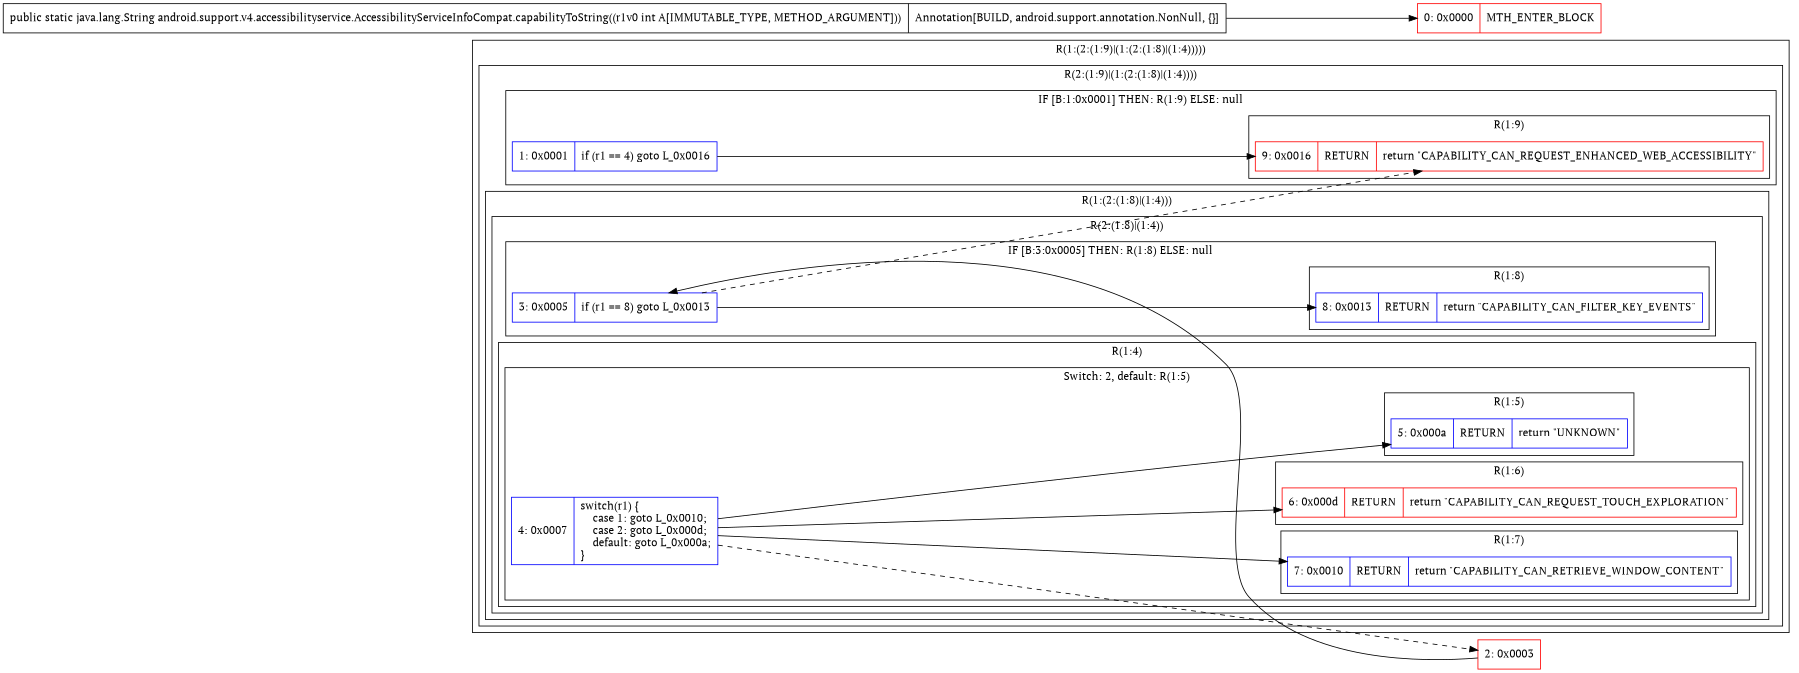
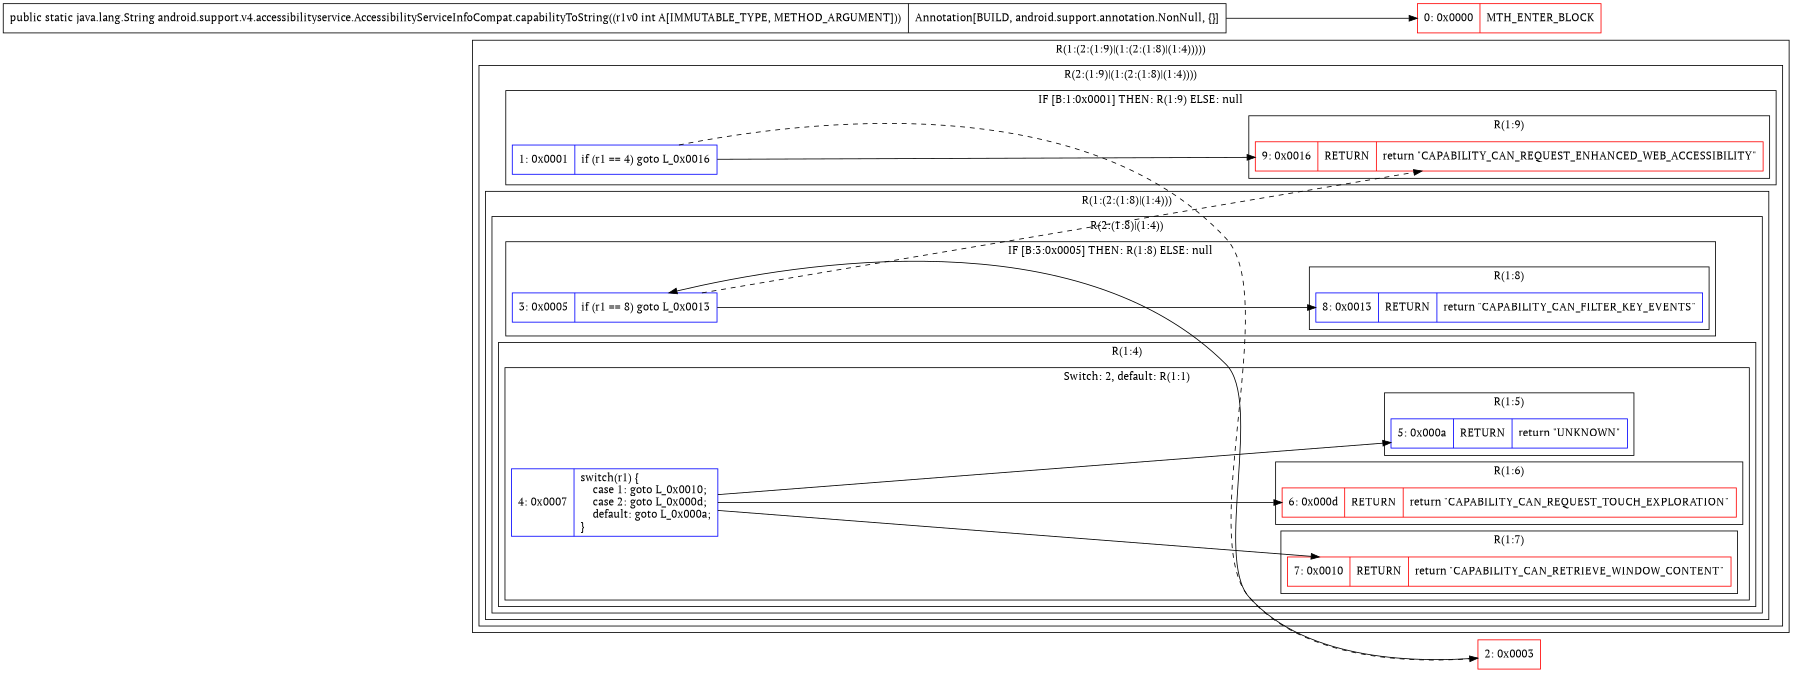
cluster "Switch: 2, default: R(1:5)": label "Switch: 2, default: R(1:5)" -> "Switch: 2, default: R(1:1)"
node "7: 0x0010": color blue -> red
edge "4: 0x0007" -> "2: 0x0003": now "1: 0x0001" -> "2: 0x0003"
